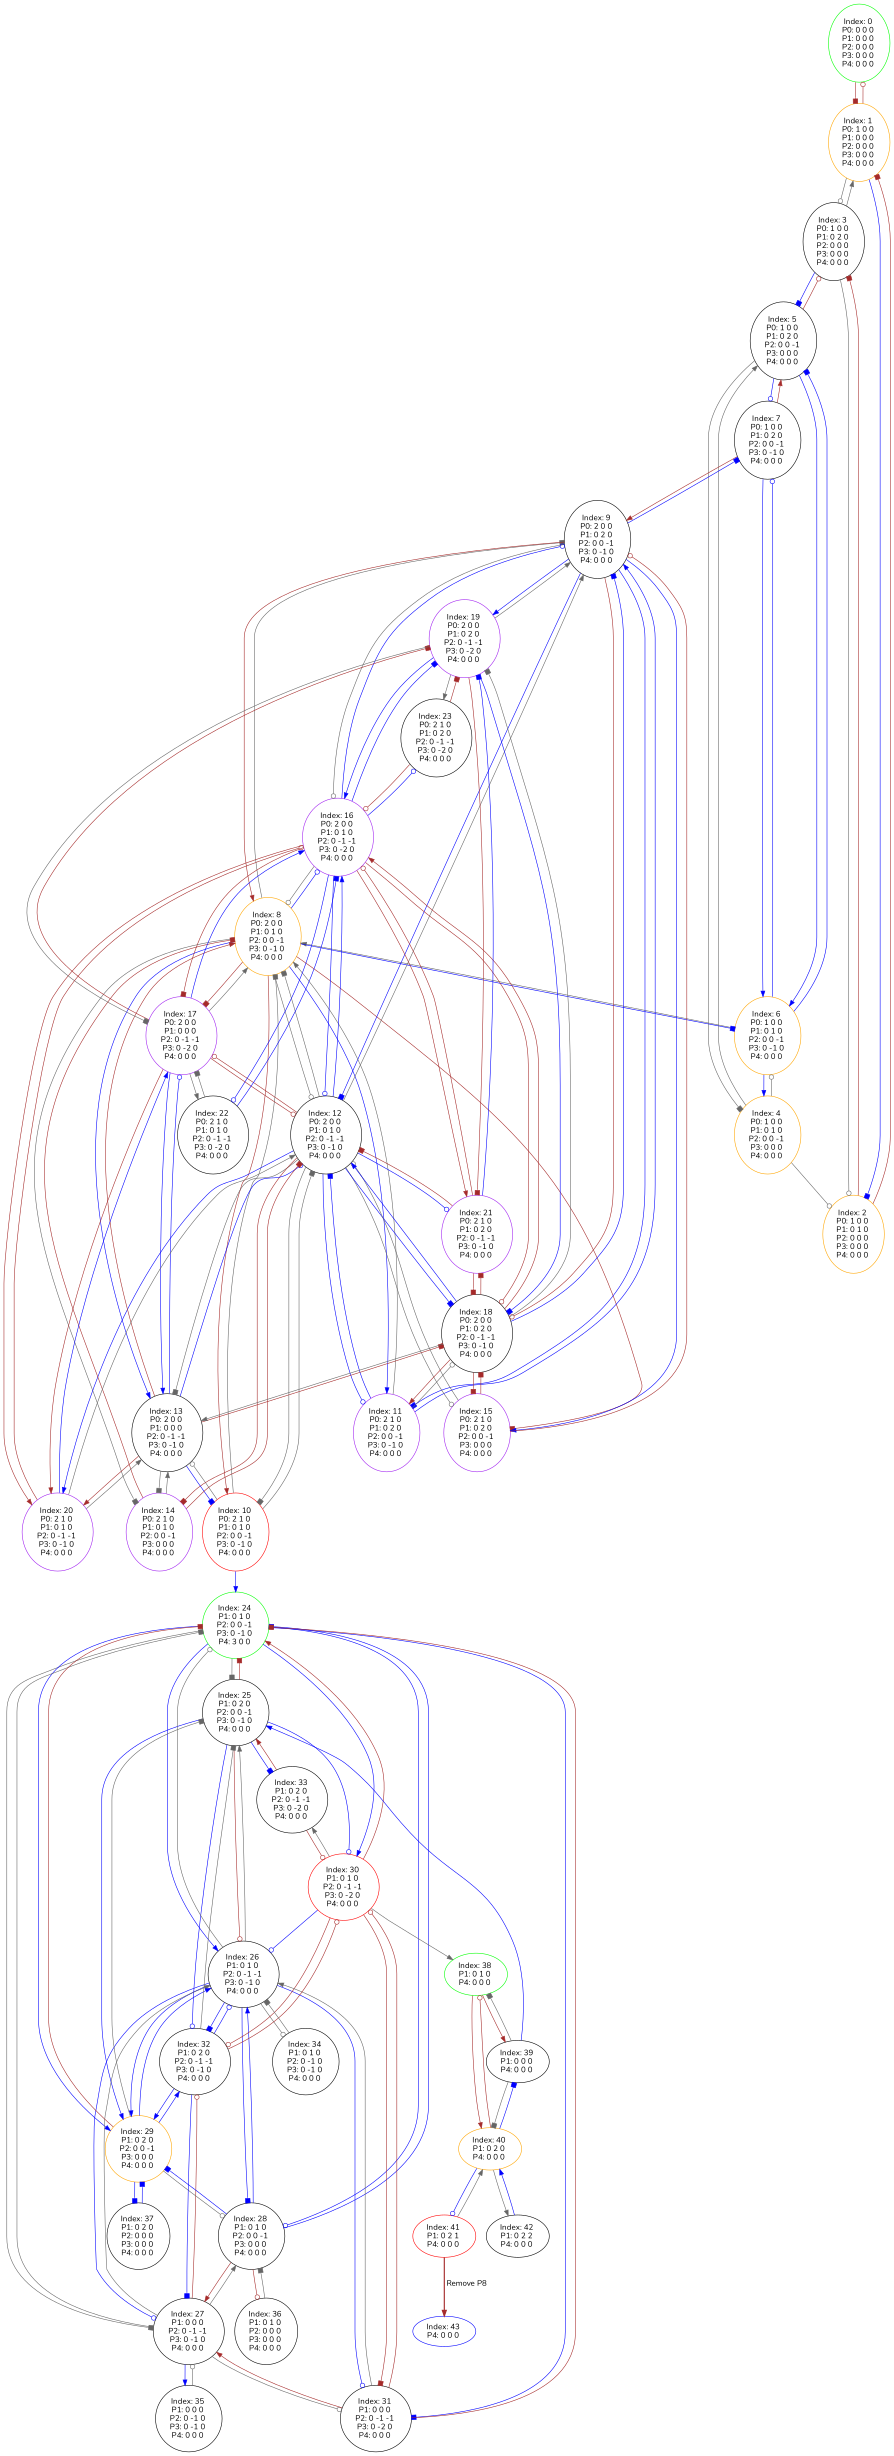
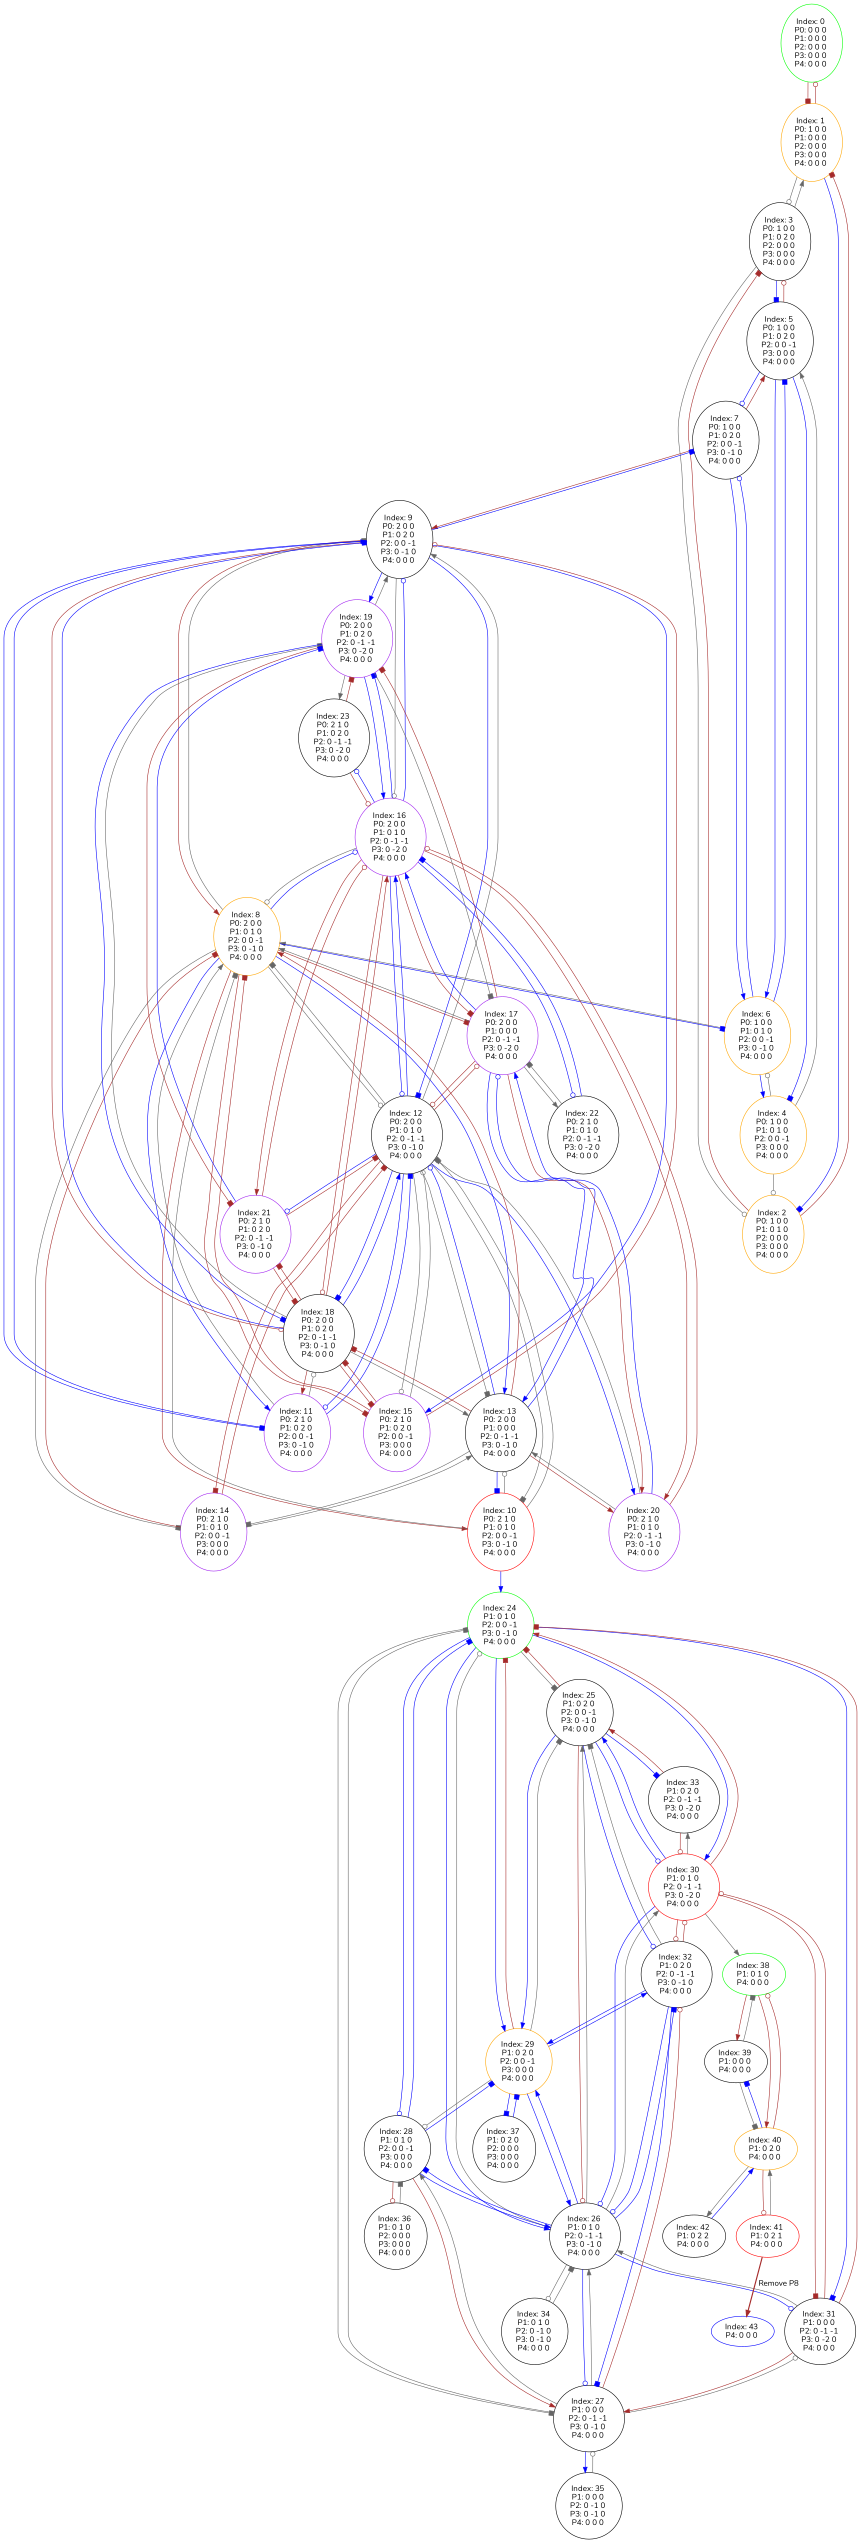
edge "Index: 5 P0: 1 0 0 P1: 0 2 0 P2: 0 0 -1 P3: 0 0 0 P4: 0 0 0" -> "Index: 4 P0: 1 0 0 P1: 0 1 0 P2: 0 0 -1 P3: 0 0 0 P4: 0 0 0": color gray40 -> blue
edge "Index: 15 P0: 2 1 0 P1: 0 2 0 P2: 0 0 -1 P3: 0 0 0 P4: 0 0 0" -> "Index: 8 P0: 2 0 0 P1: 0 1 0 P2: 0 0 -1 P3: 0 -1 0 P4: 0 0 0": added
node "Index: 24 P1: 0 1 0 P2: 0 0 -1 P3: 0 -1 0 P4: 3 0 0": label "Index: 24 P1: 0 1 0 P2: 0 0 -1 P3: 0 -1 0 P4: 3 0 0" -> "Index: 24 P1: 0 1 0 P2: 0 0 -1 P3: 0 -1 0 P4: 0 0 0"
edge "Index: 39 P1: 0 0 0 P4: 0 0 0" -> "Index: 25 P1: 0 2 0 P2: 0 0 -1 P3: 0 -1 0 P4: 0 0 0": now "Index: 30 P1: 0 1 0 P2: 0 -1 -1 P3: 0 -2 0 P4: 0 0 0" -> "Index: 25 P1: 0 2 0 P2: 0 0 -1 P3: 0 -1 0 P4: 0 0 0"
edge "Index: 26 P1: 0 1 0 P2: 0 -1 -1 P3: 0 -1 0 P4: 0 0 0" -> "Index: 30 P1: 0 1 0 P2: 0 -1 -1 P3: 0 -2 0 P4: 0 0 0": added
edge "Index: 40 P1: 0 2 0 P4: 0 0 0" -> "Index: 41 P1: 0 2 1 P4: 0 0 0": color blue -> brown
